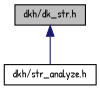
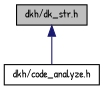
node "dkh/str_analyze.h": label "dkh/str_analyze.h" -> "dkh/code_analyze.h"
